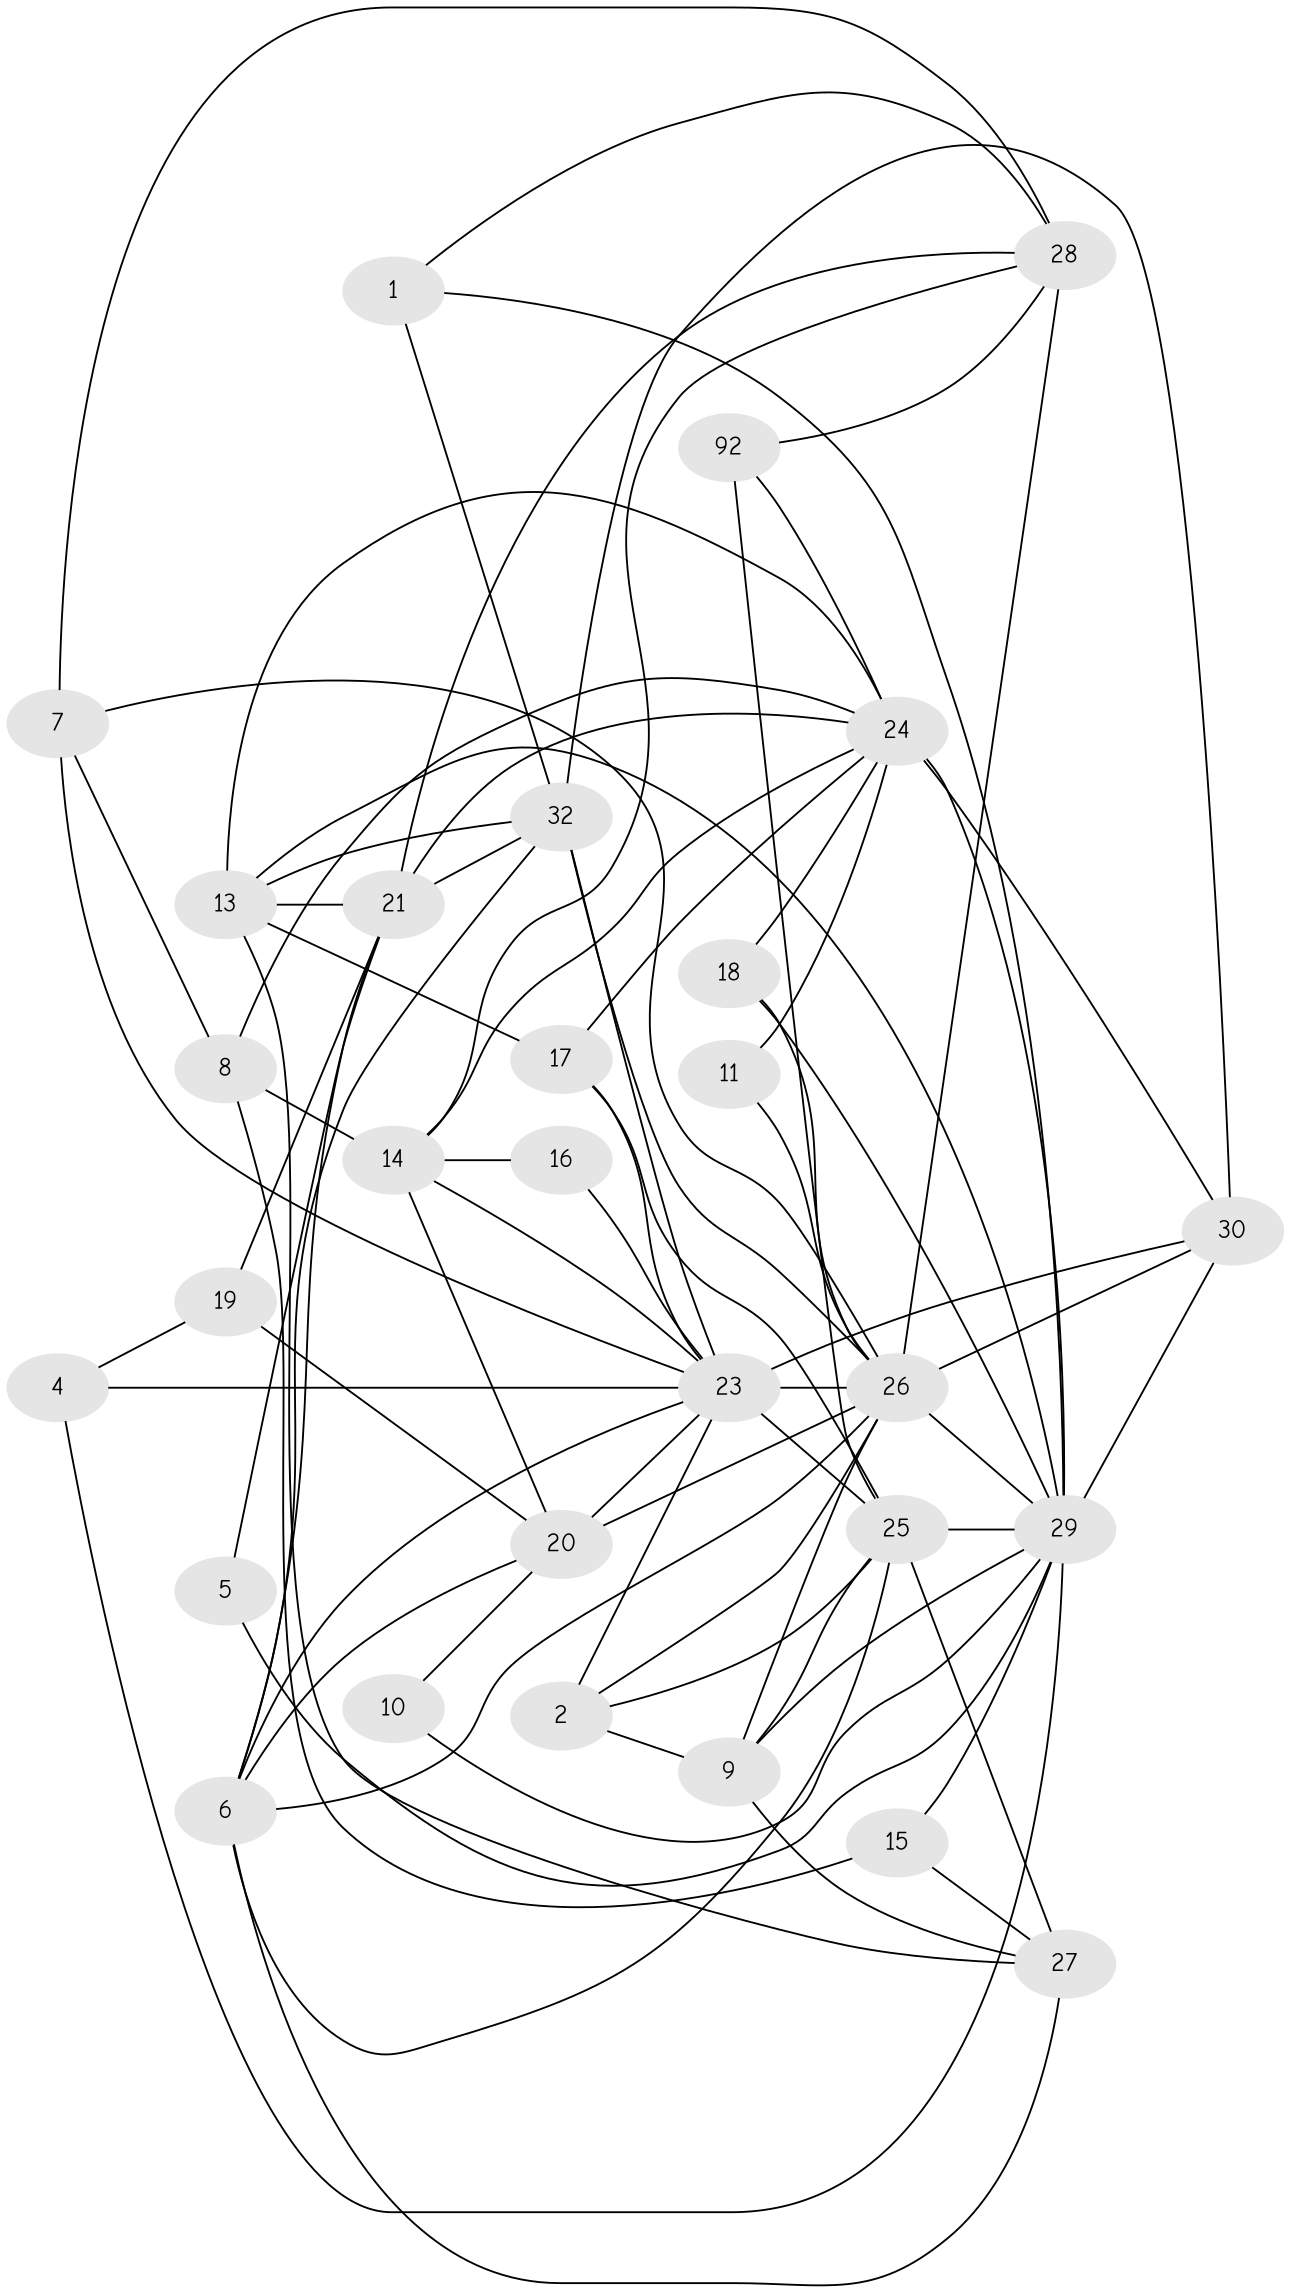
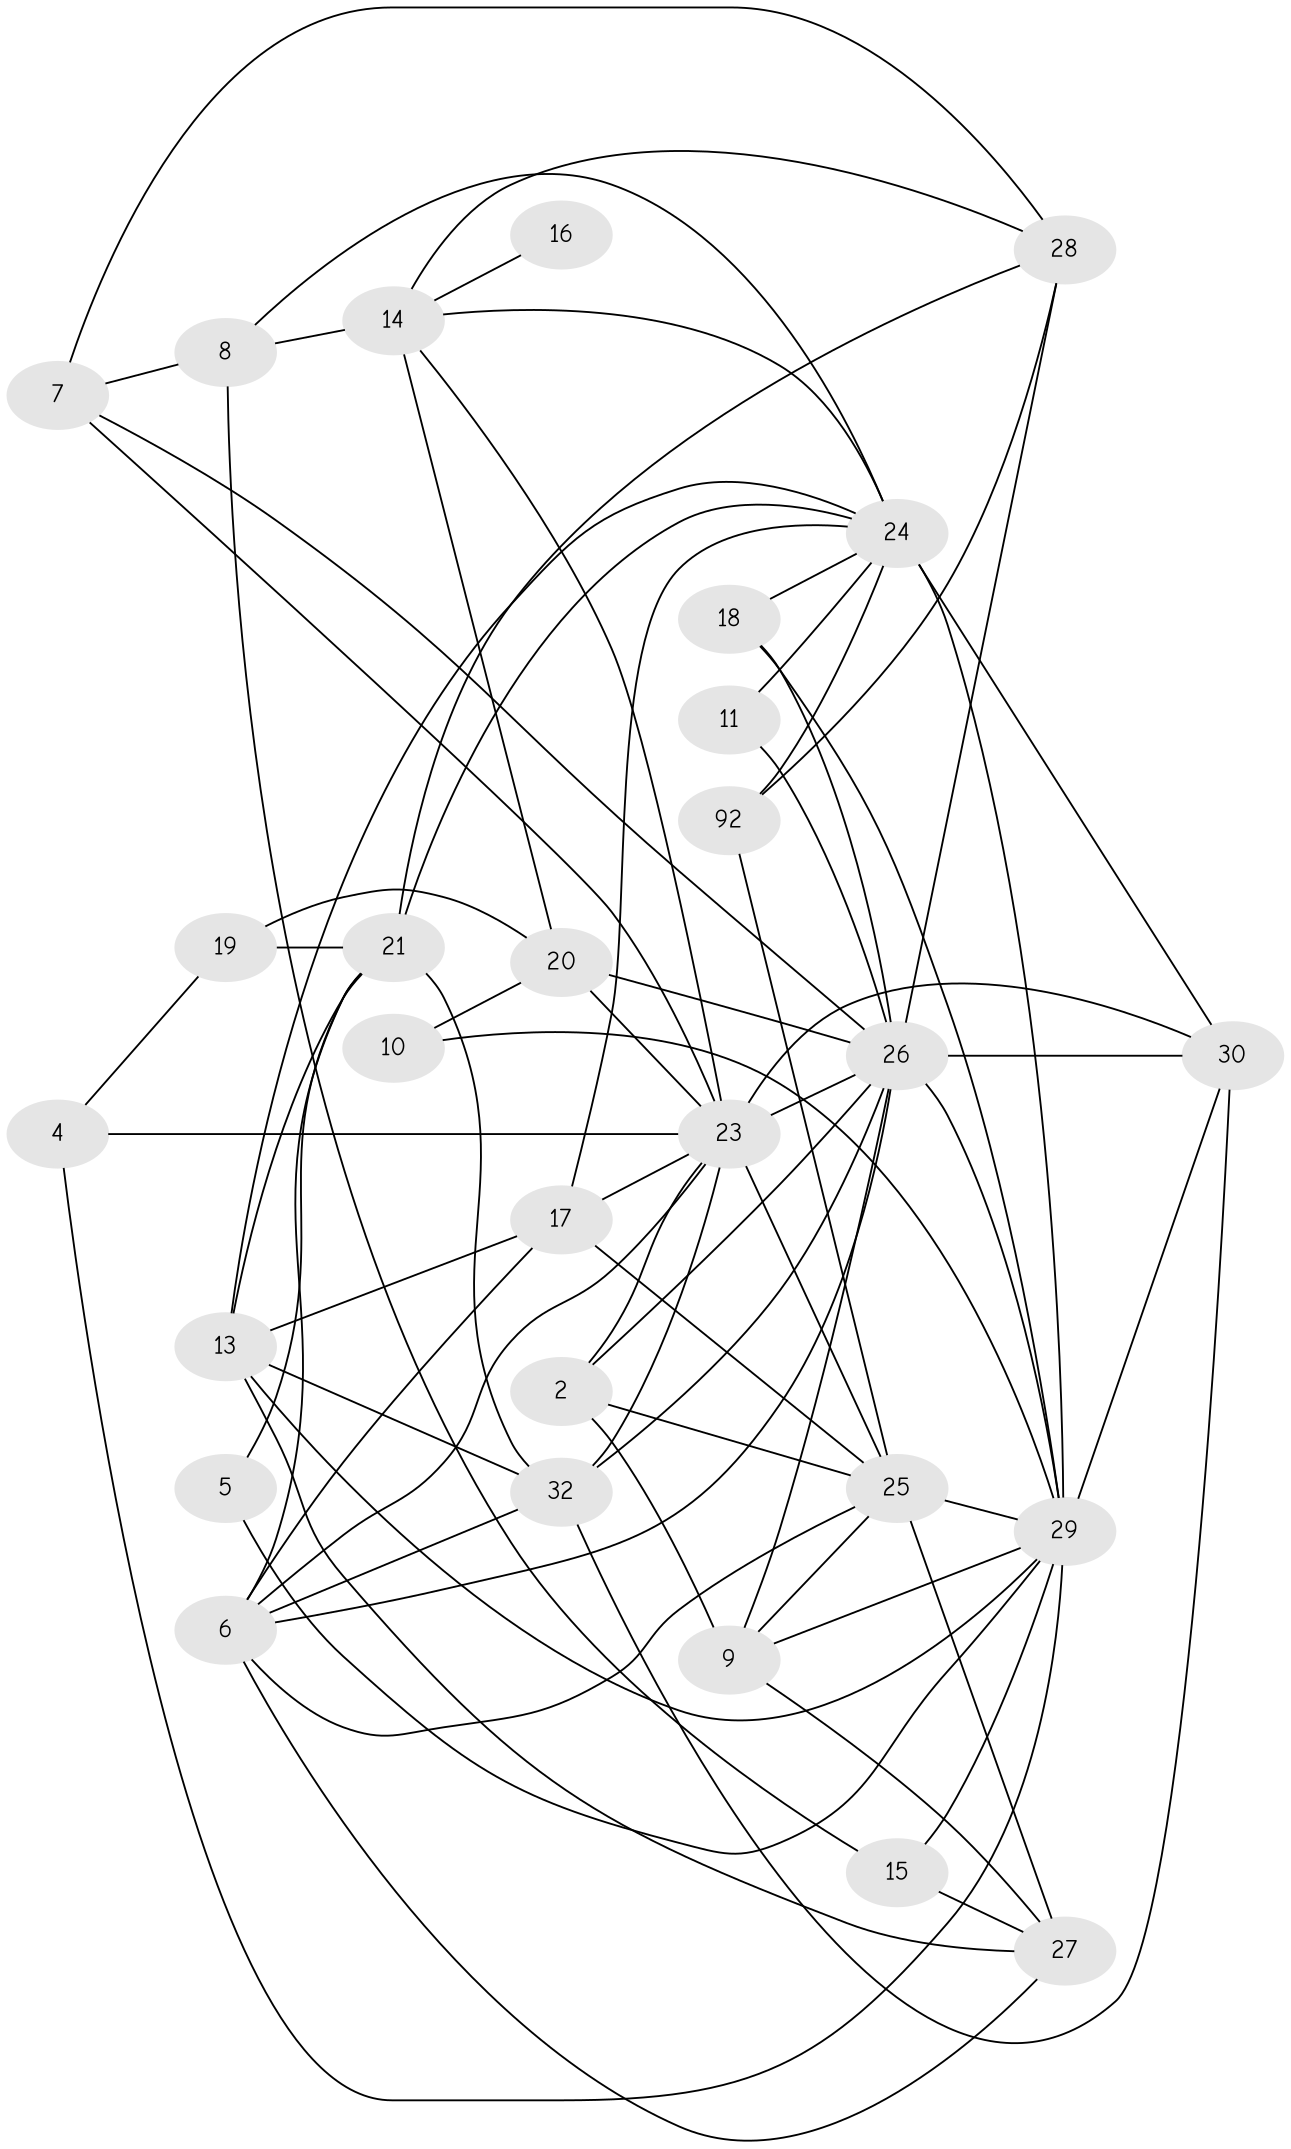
node "1": removed
edge "16" -- "23": removed
edge "20" -- "6": now "17" -- "6"
